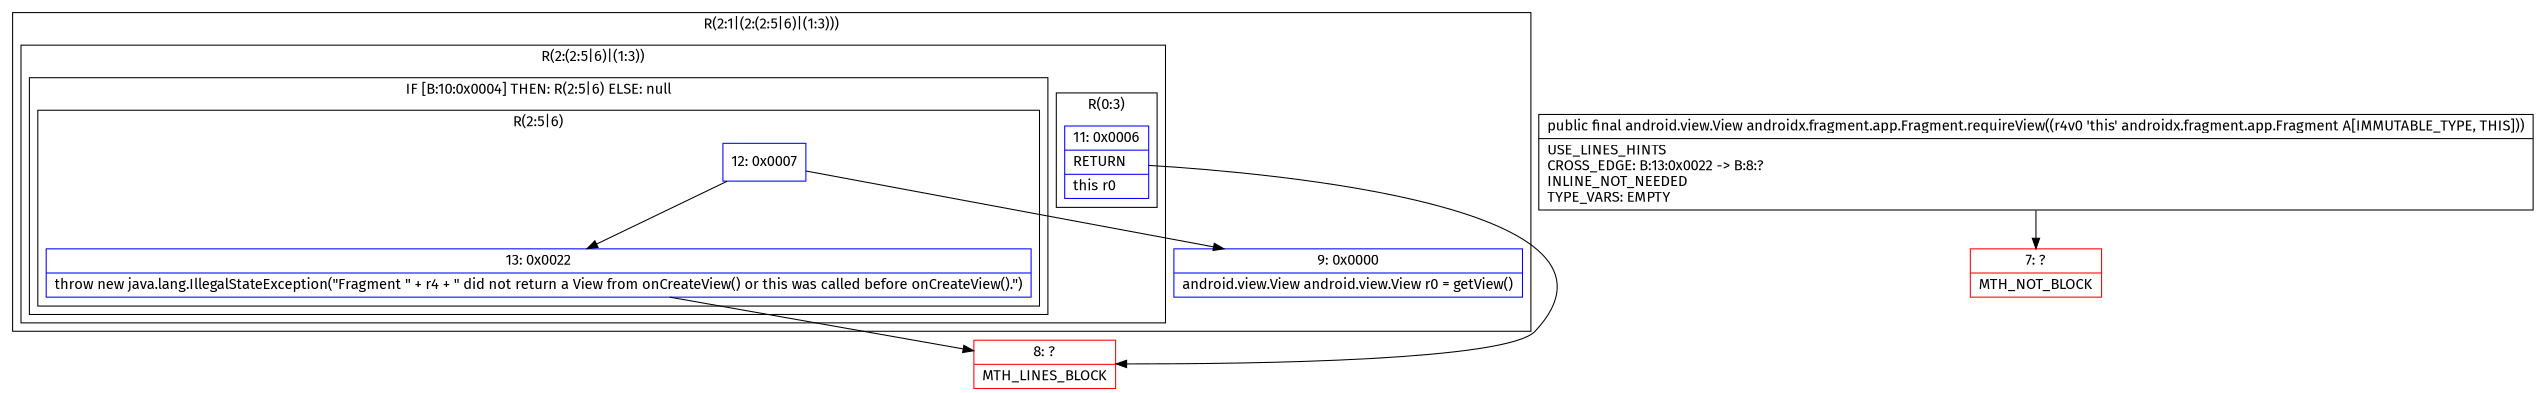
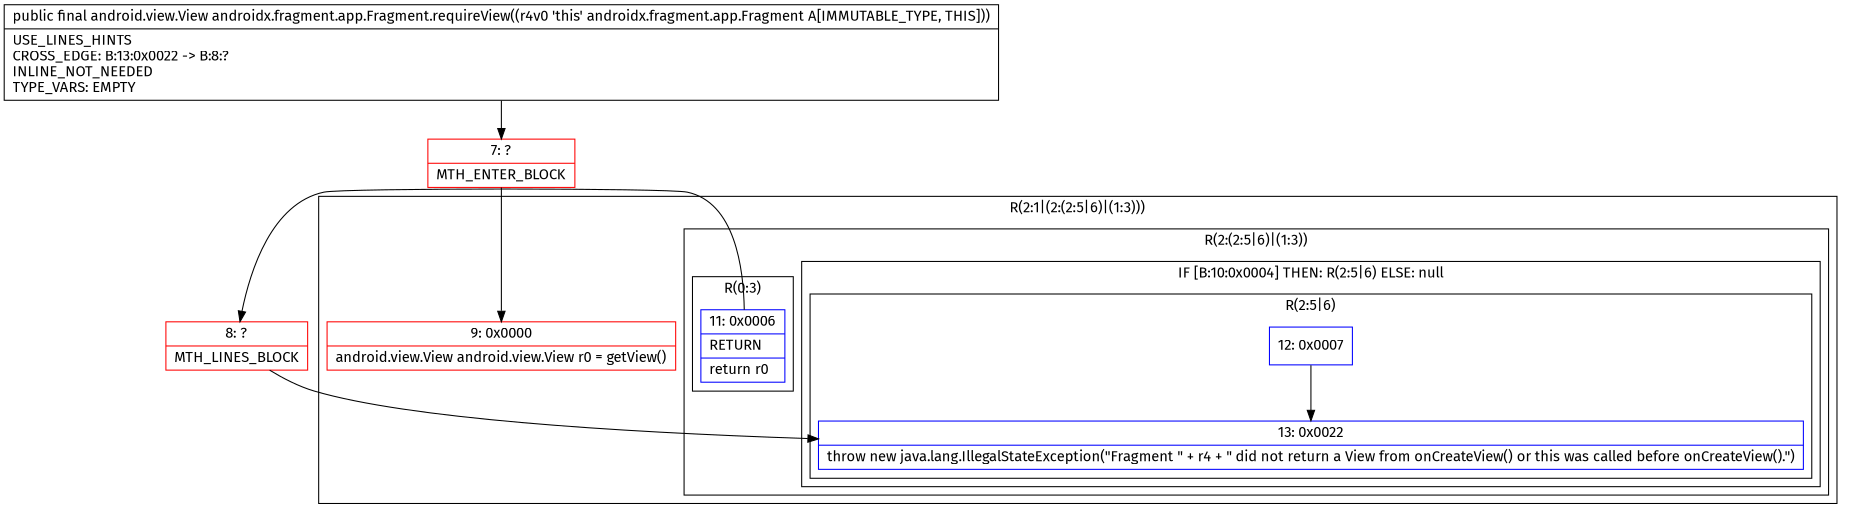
node "11: 0x0006": text "this r0" -> "return r0"
edge "12: 0x0007" -> "9: 0x0000": now "7: ?" -> "9: 0x0000"
node "9: 0x0000": color blue -> red
node "7: ?": text "MTH_NOT_BLOCK" -> "MTH_ENTER_BLOCK"
edge "13: 0x0022" -> "8: ?": reversed
